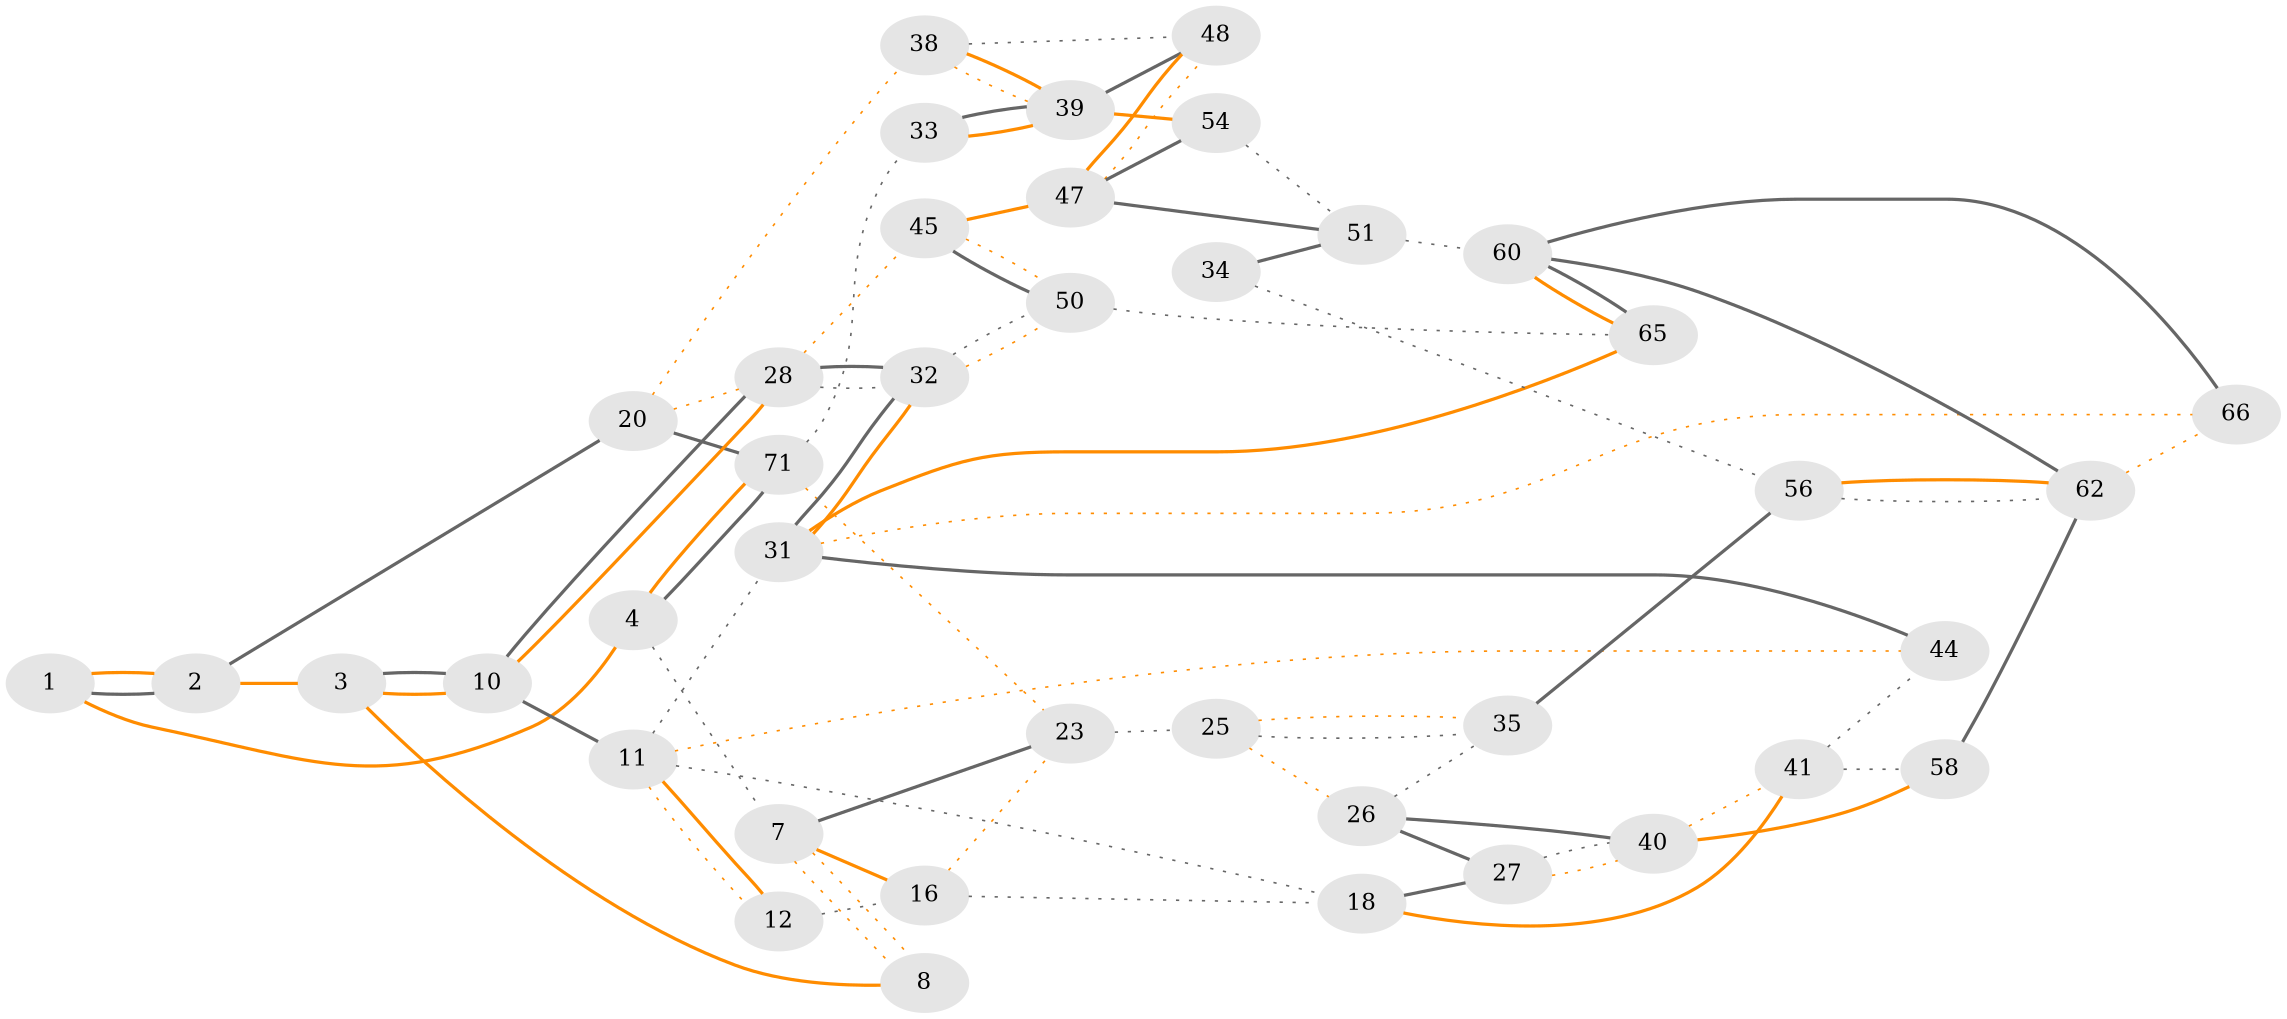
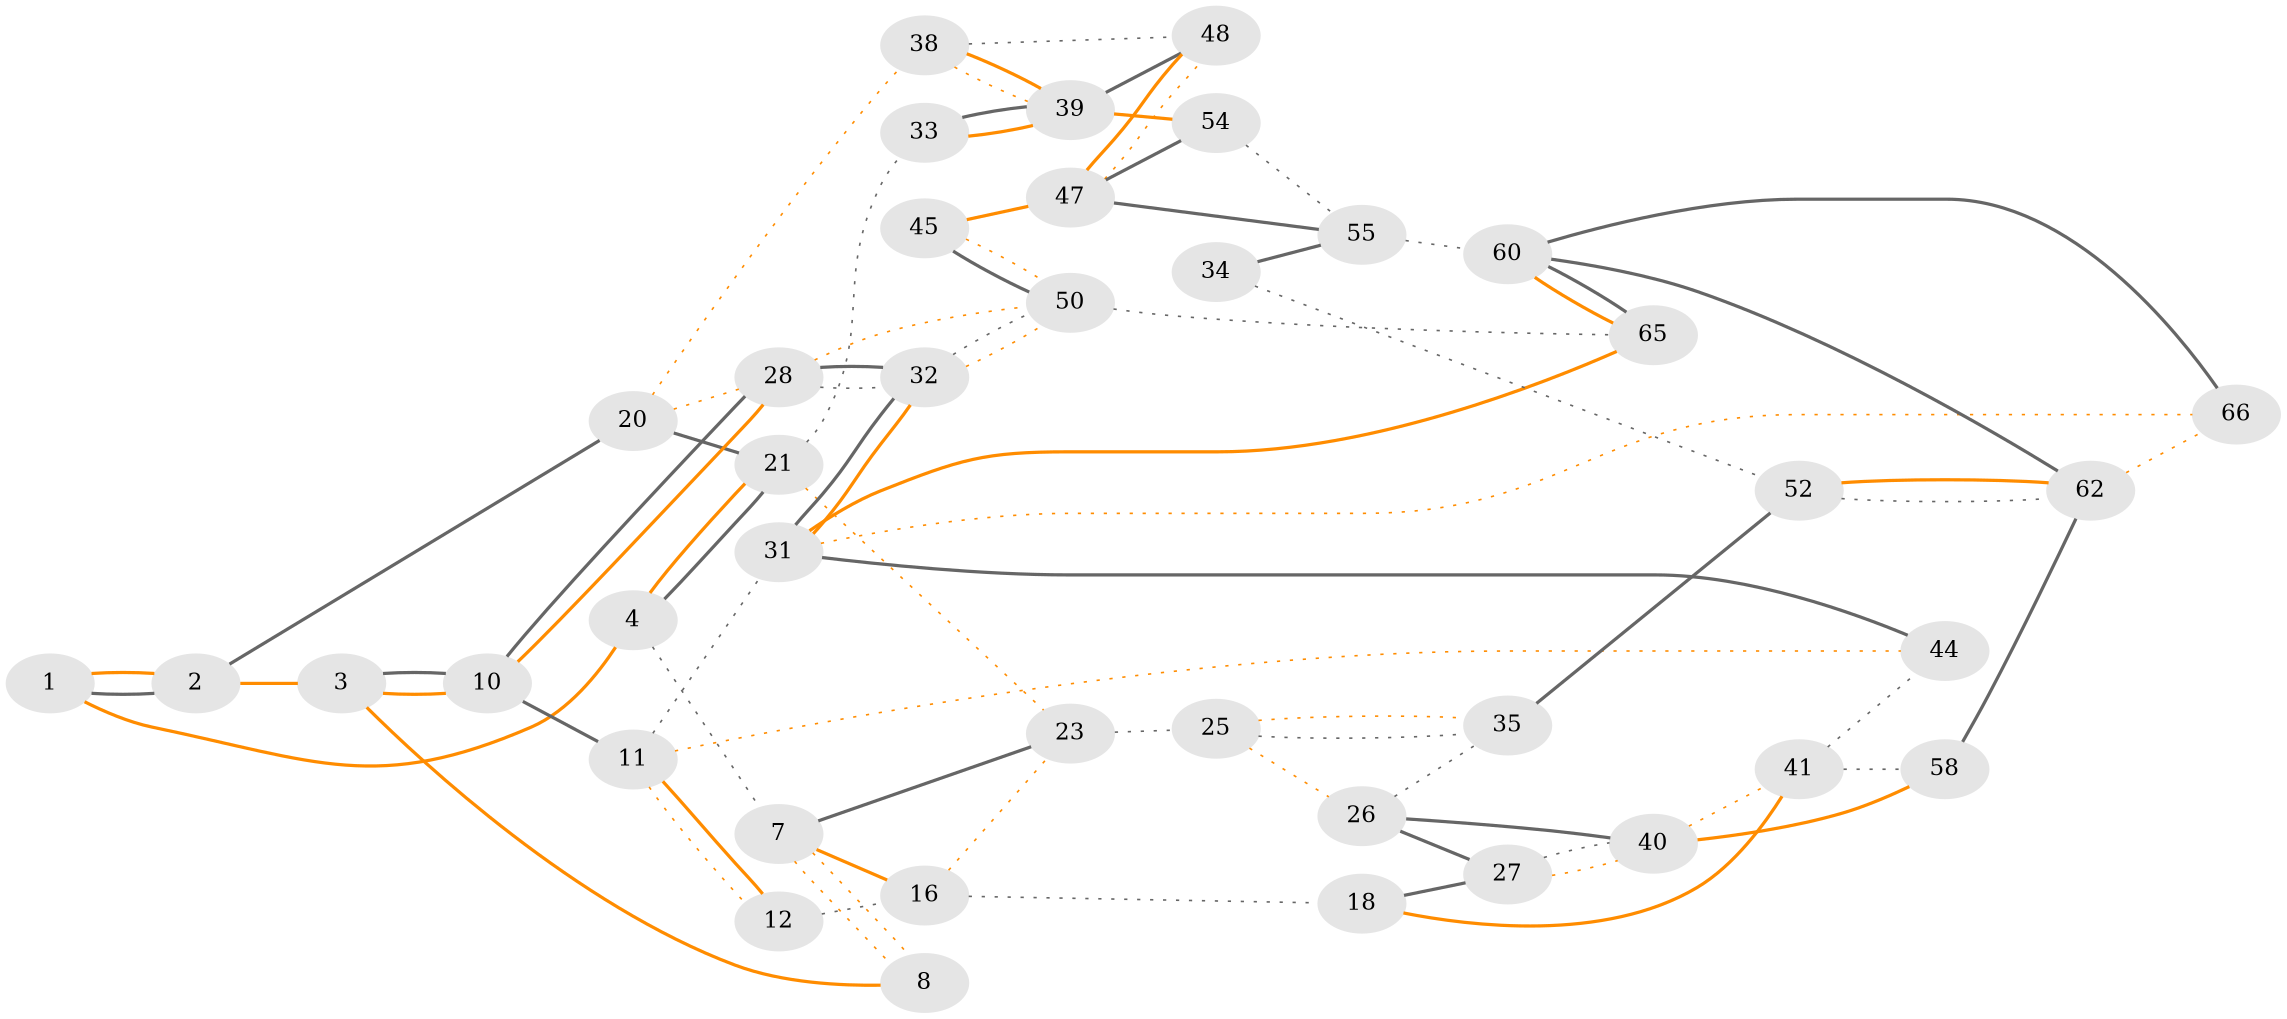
node "51": label "51" -> "55"
edge "45" -- "28": now "50" -- "28"
node "71": label "71" -> "21"
node "56": label "56" -> "52"
edge "11" -- "18": removed
